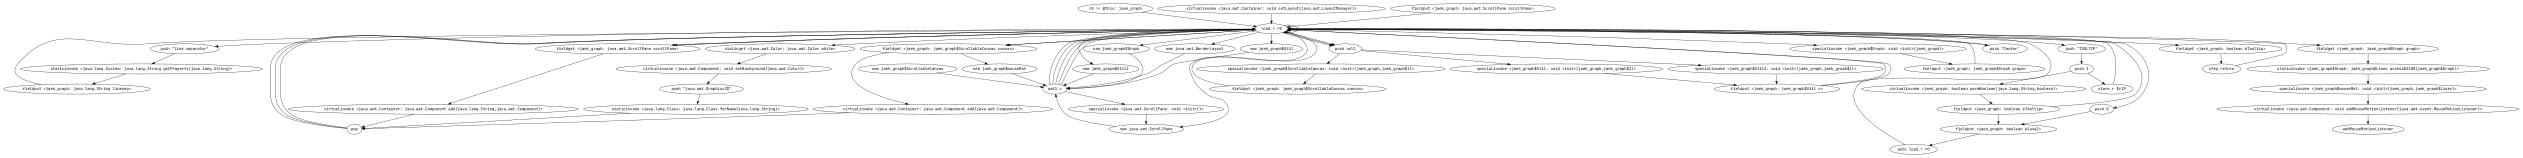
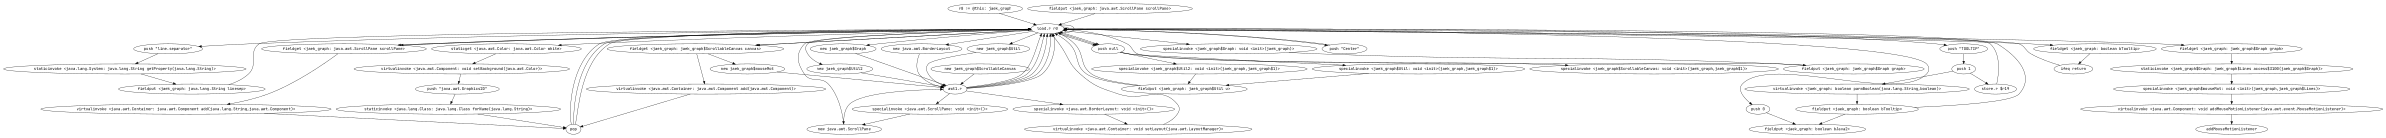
node "fieldput <jaek_graph: jaek_graph$ScrollableCanvas canvas>": removed
node "specialinvoke <java.awt.BorderLayout: void <init>()>": added
node "goto load.r r0": removed
